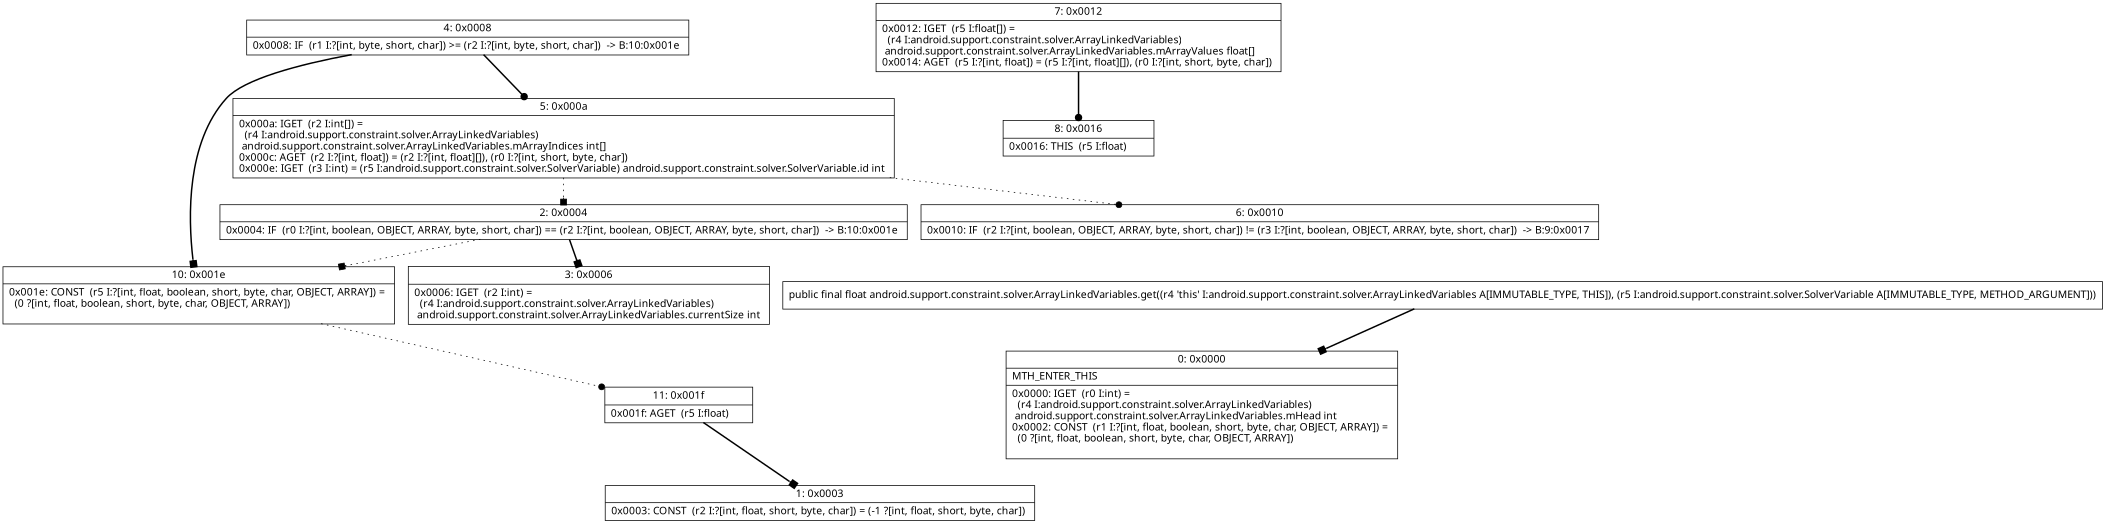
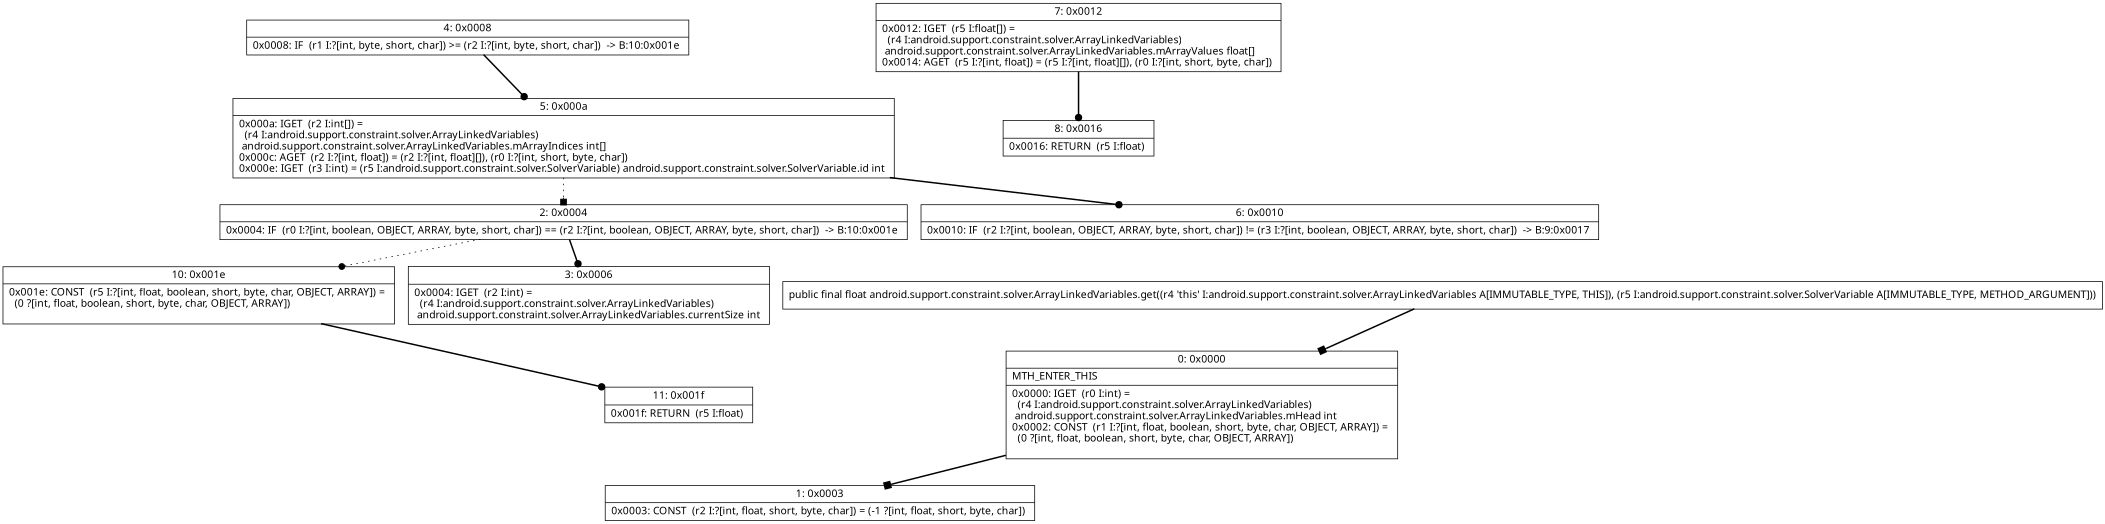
edge "4: 0x0008" -> "10: 0x001e": removed
node "8: 0x0016": text "0x0016: THIS  (r5 I:float)" -> "0x0016: RETURN  (r5 I:float)"
edge "5: 0x000a" -> "6: 0x0010": style dotted -> bold
edge "2: 0x0004" -> "3: 0x0006": arrowhead box -> dot
edge "2: 0x0004" -> "10: 0x001e": arrowhead box -> dot
node "3: 0x0006": text "0x0006: IGET  (r2 I:int) =" -> "0x0004: IGET  (r2 I:int) ="
edge "10: 0x001e" -> "11: 0x001f": style dotted -> bold
node "11: 0x001f": text "0x001f: AGET  (r5 I:float)" -> "0x001f: RETURN  (r5 I:float)"
edge "11: 0x001f" -> "1: 0x0003": now "0: 0x0000" -> "1: 0x0003"
